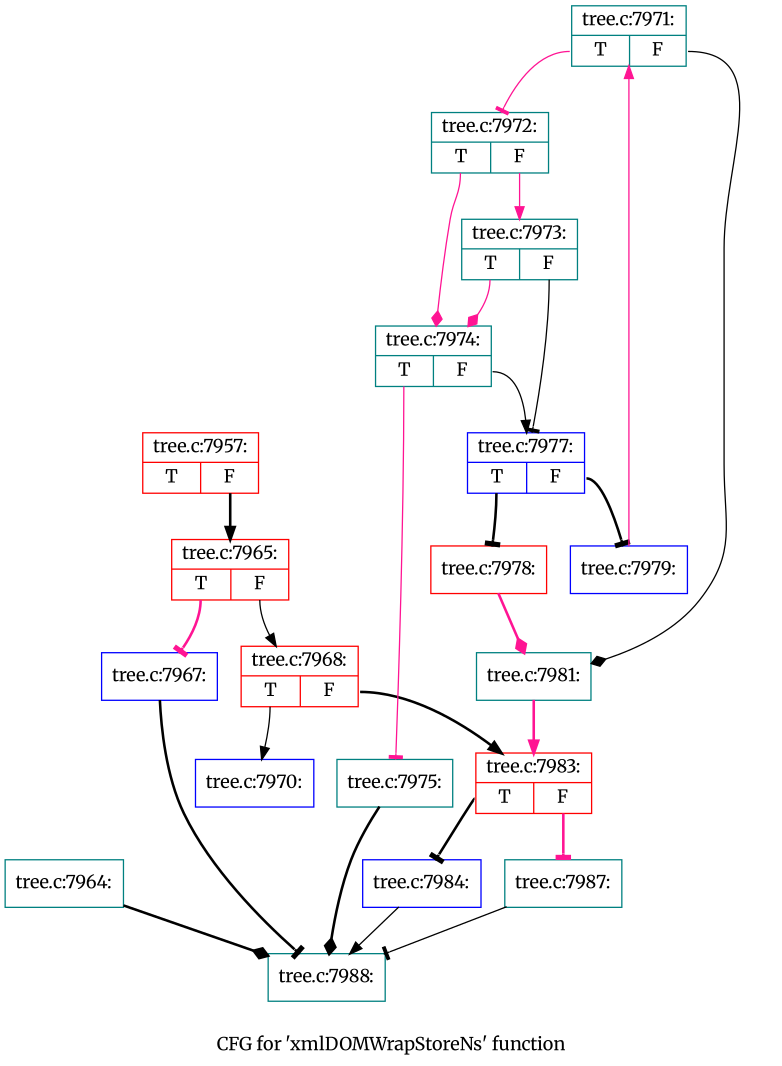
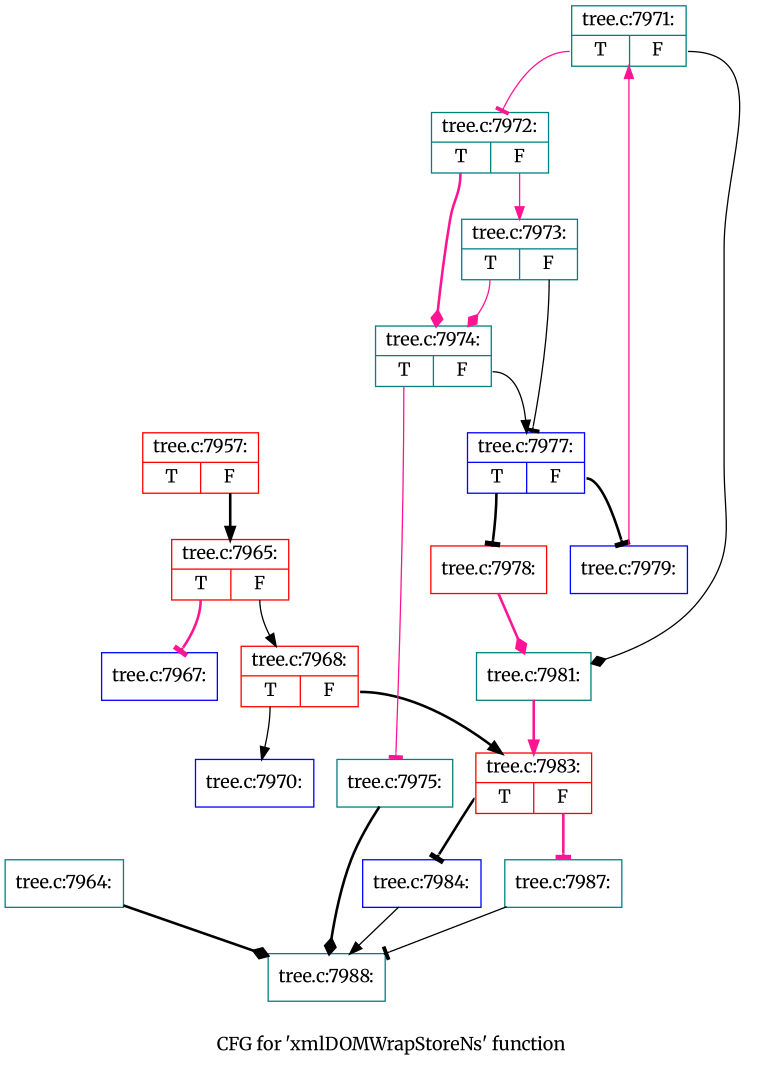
edge "tree.c:7972:" -> "tree.c:7974:": style solid -> bold
edge "tree.c:7967:" -> "tree.c:7988:": removed
